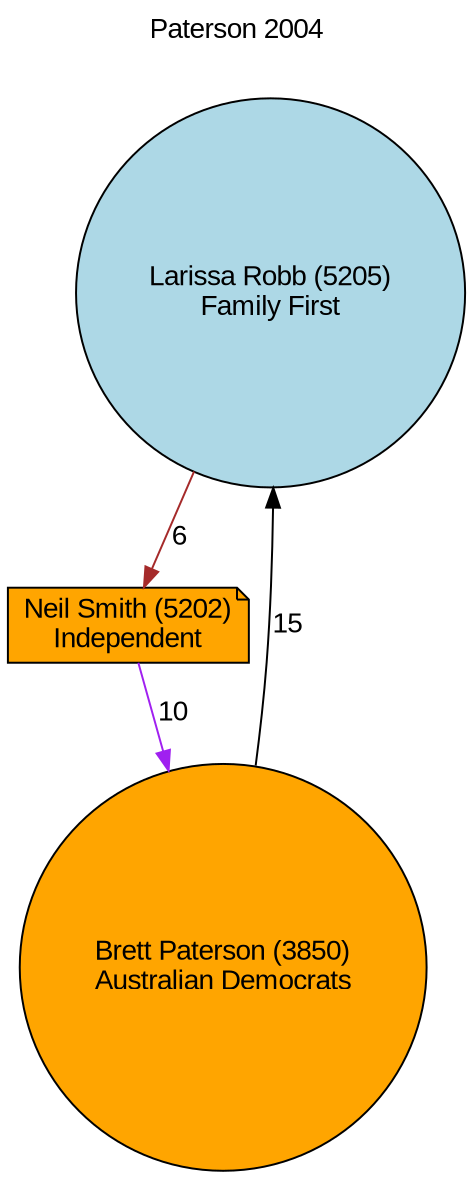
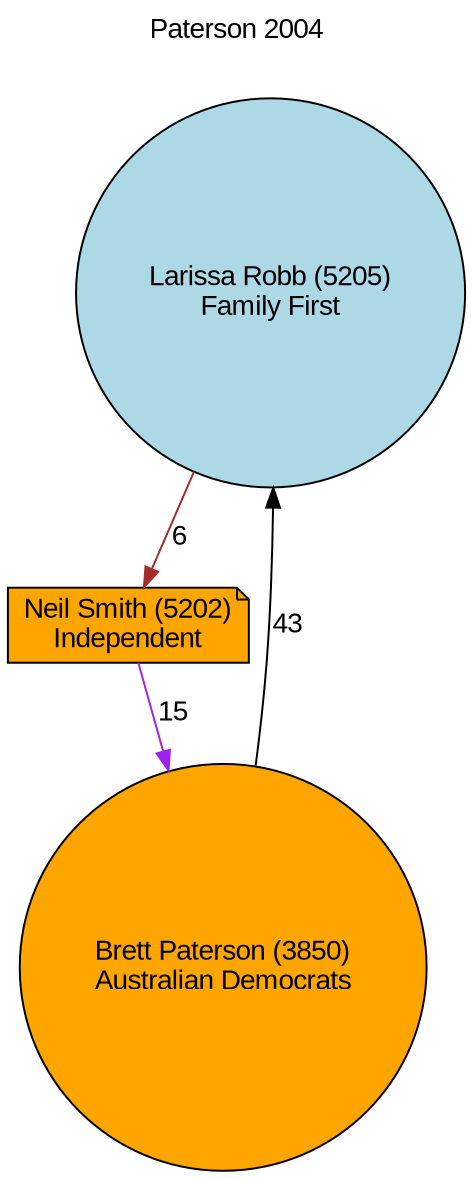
edge "Brett Paterson (3850) Australian Democrats" -> "Larissa Robb (5205) Family First": label "15" -> "43"
edge "Neil Smith (5202) Independent" -> "Brett Paterson (3850) Australian Democrats": label "10" -> "15"
